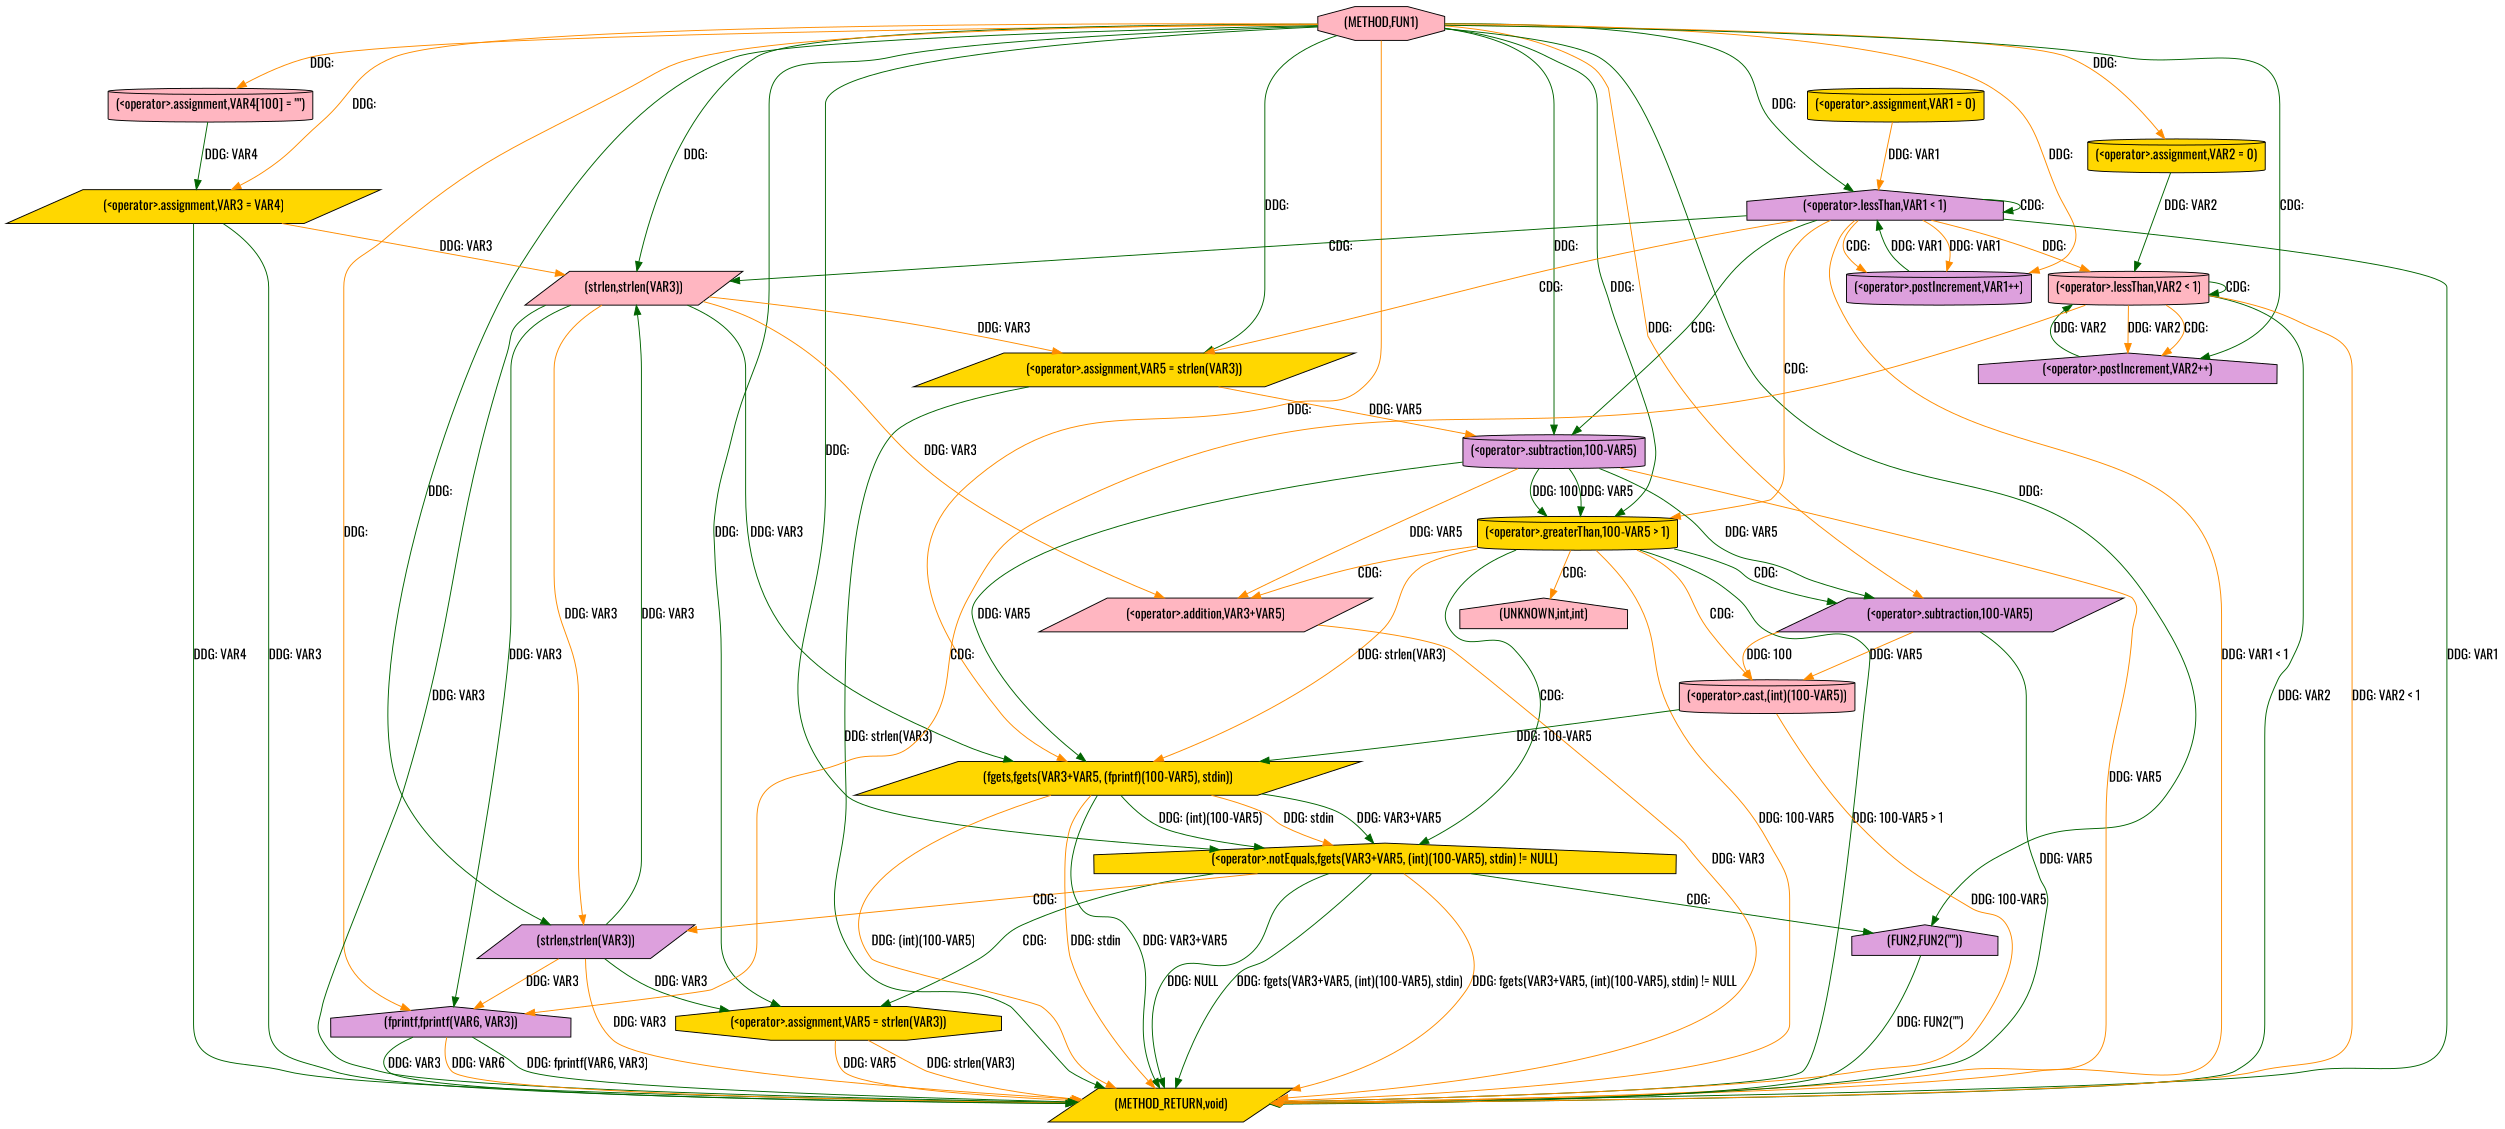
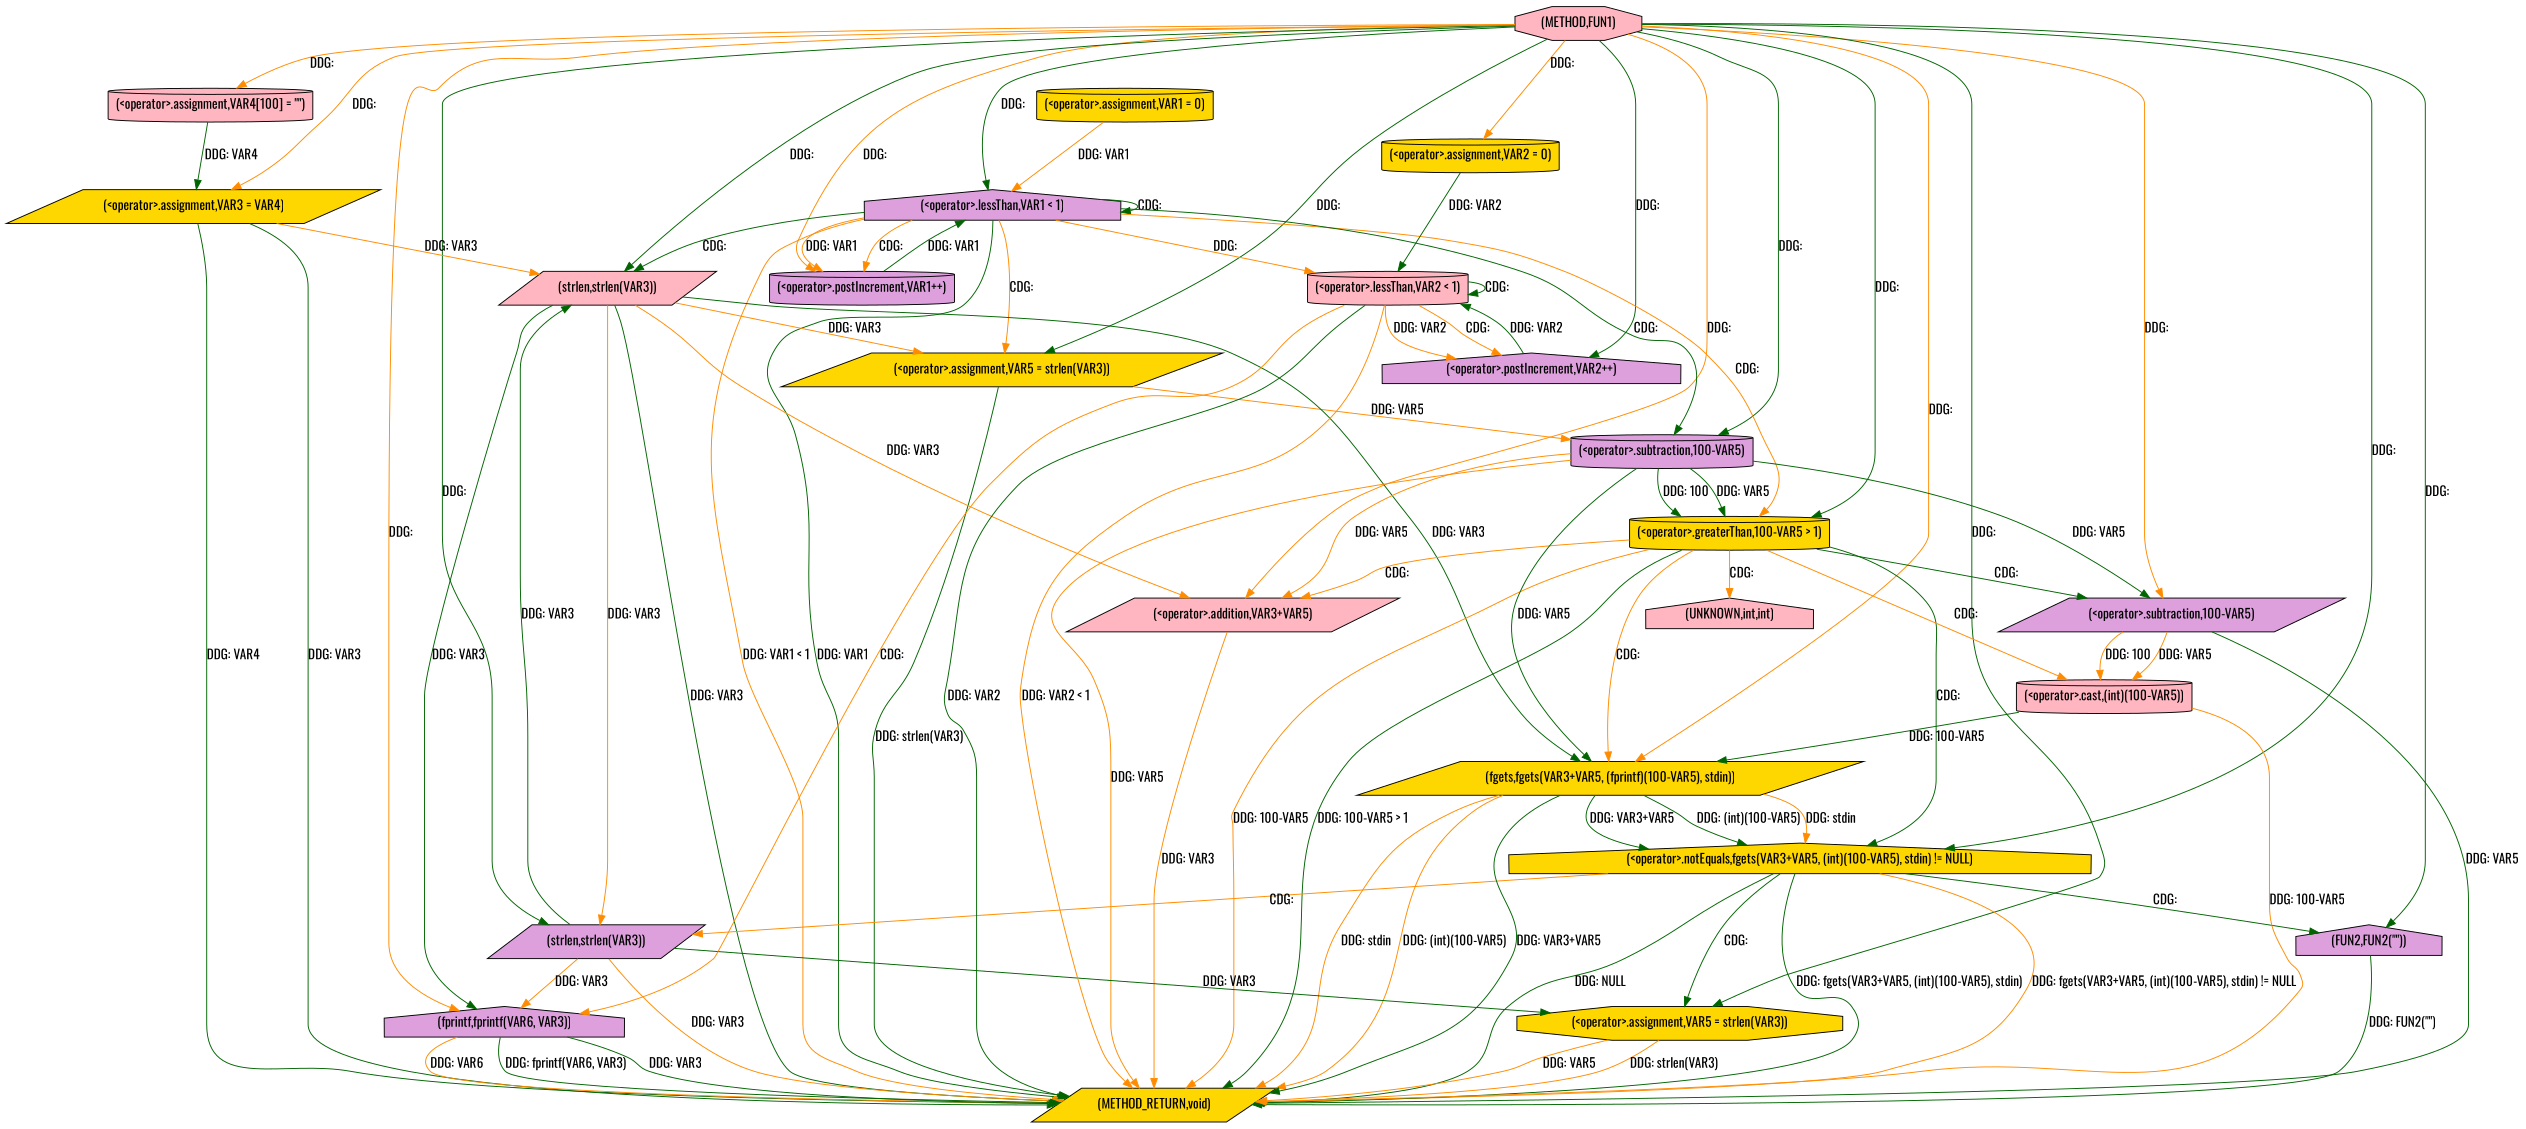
edge "(METHOD,FUN1)" -> "(<operator>.postIncrement,VAR2++)": label "CDG: " -> "DDG: "
edge "(METHOD,FUN1)" -> "(<operator>.addition,VAR3+VAR5)": added, label "DDG:"
edge "(<operator>.greaterThan,100-VAR5 > 1)" -> "(fgets,fgets(VAR3+VAR5, (fprintf)(100-VAR5), stdin))": label "DDG: strlen(VAR3)" -> "CDG: "
